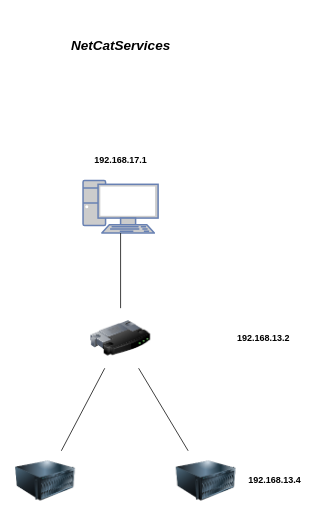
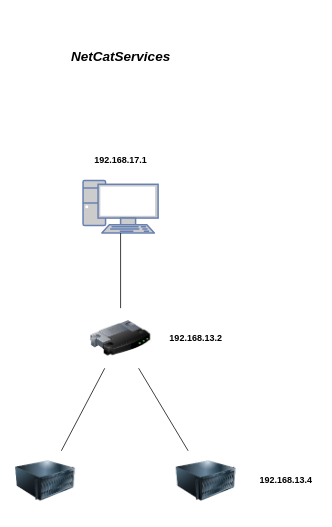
node "NetCatServices": moved (120, 45) -> (120, 57)
node "192.168.13.2": moved (263, 338) -> (195, 338)
node "192.168.13.4": moved (274, 480) -> (285, 480)
